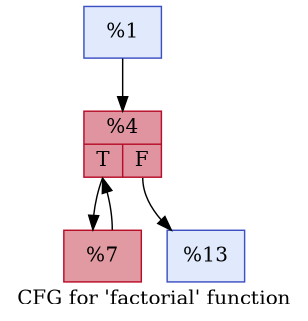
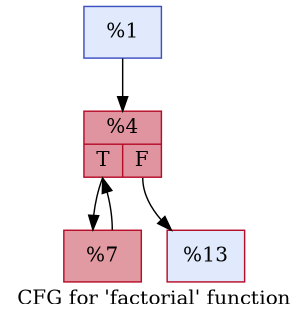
node "%13": color #3d50c3ff -> #b70d28ff
